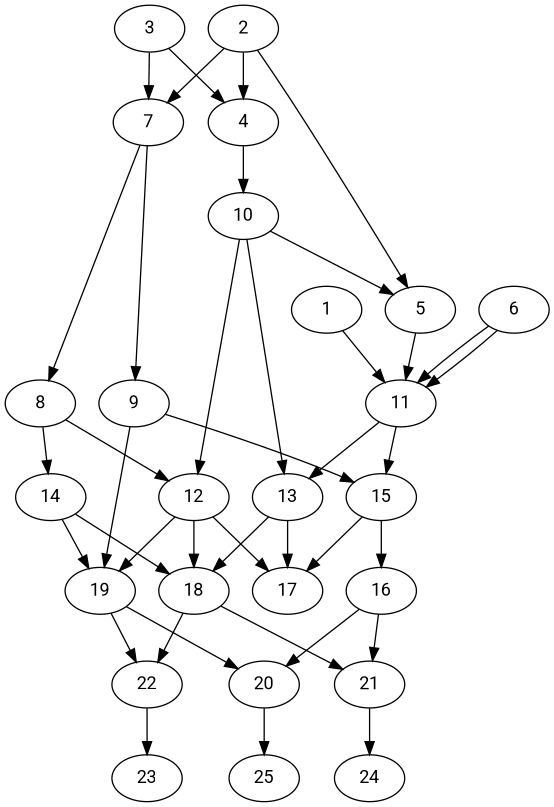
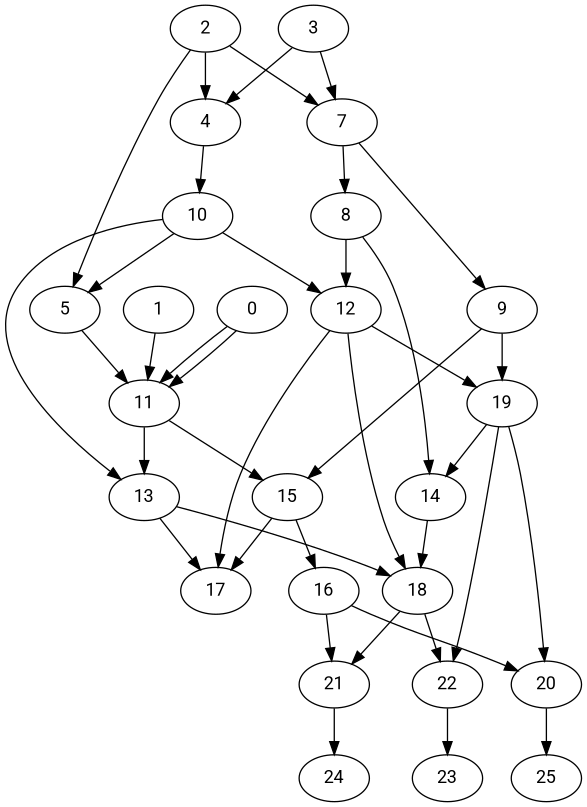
node "6": label "6" -> "0"
edge "14" -> "19": reversed
